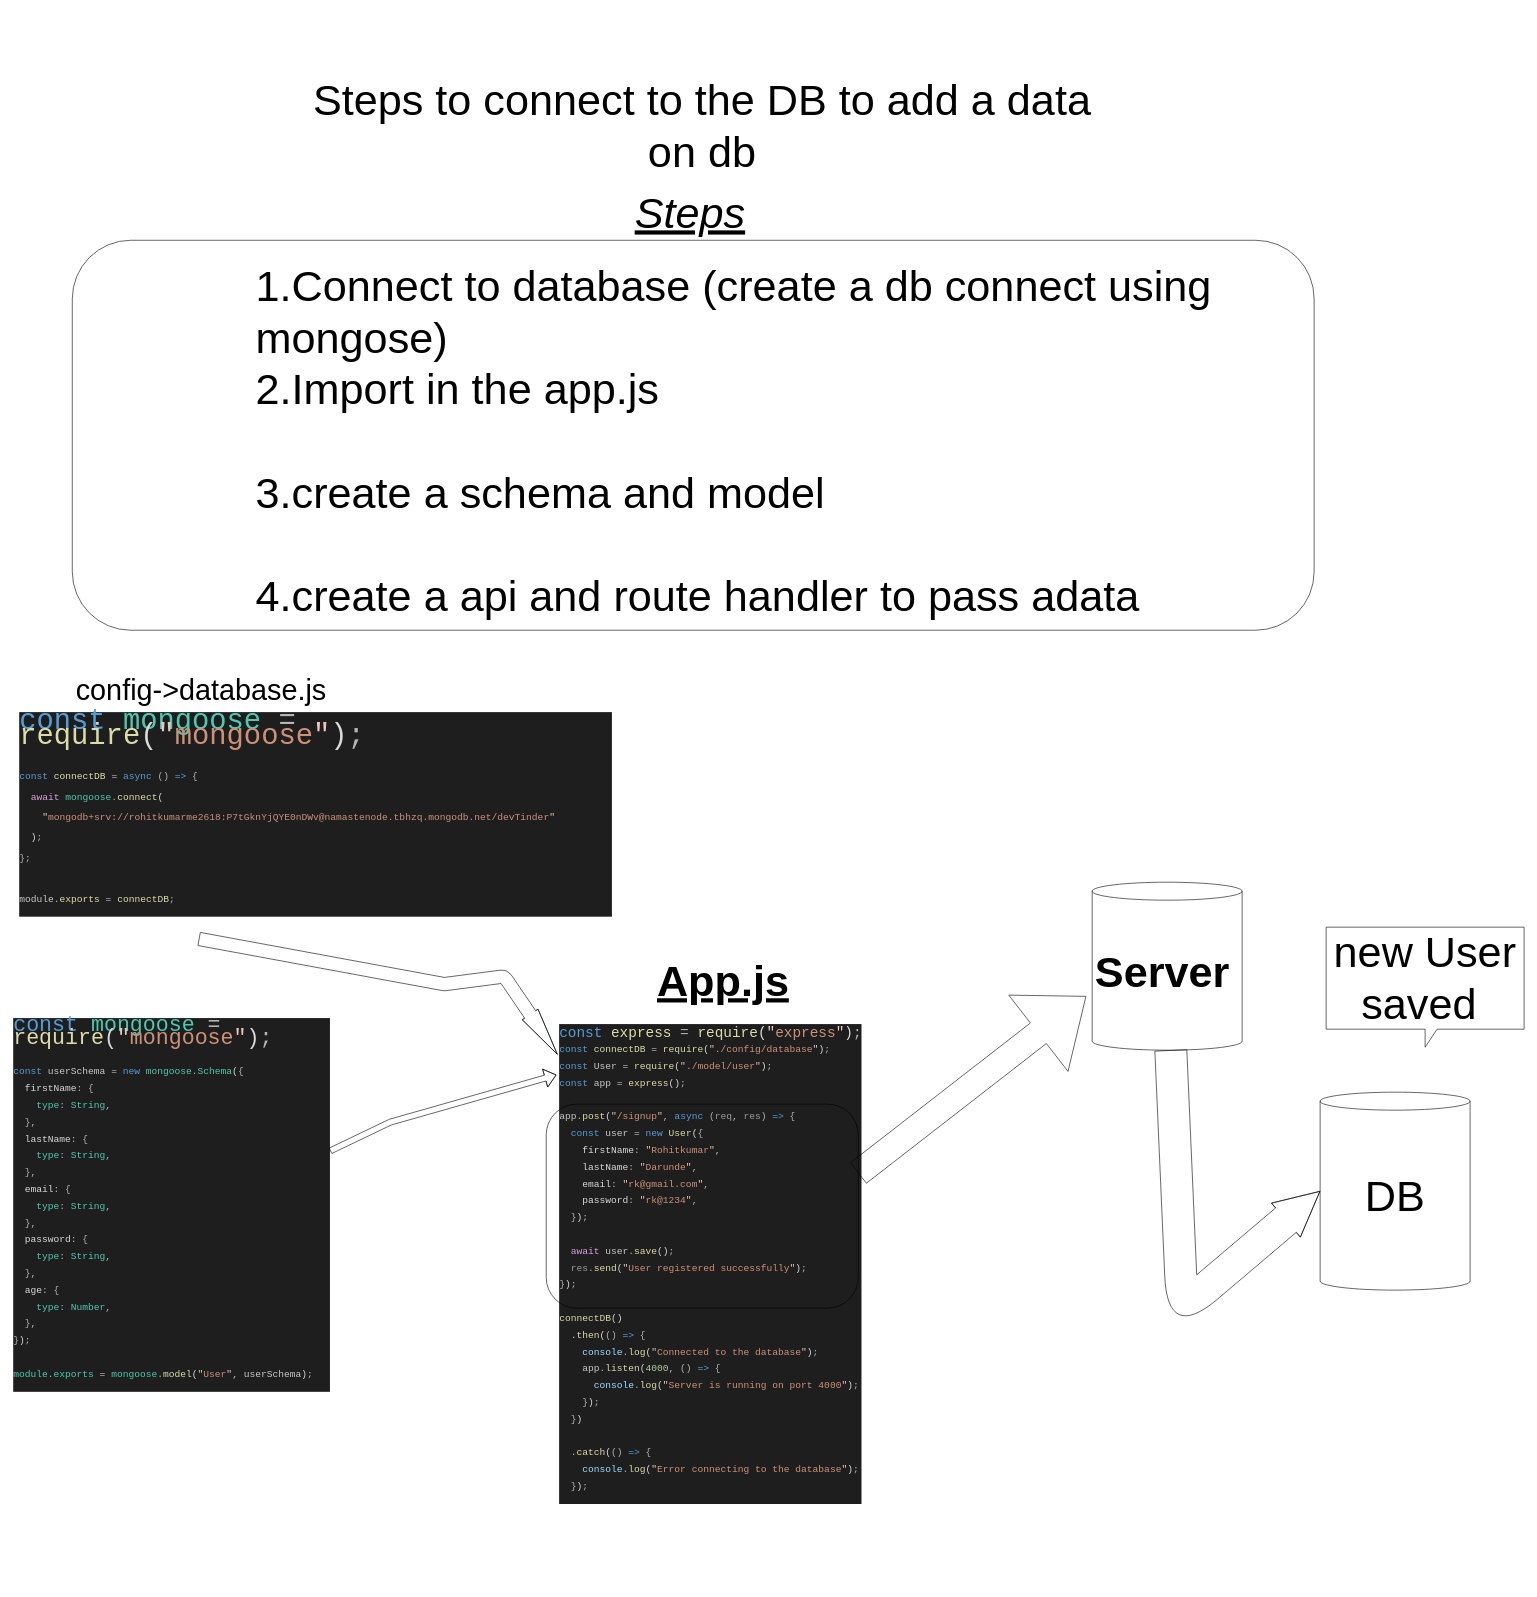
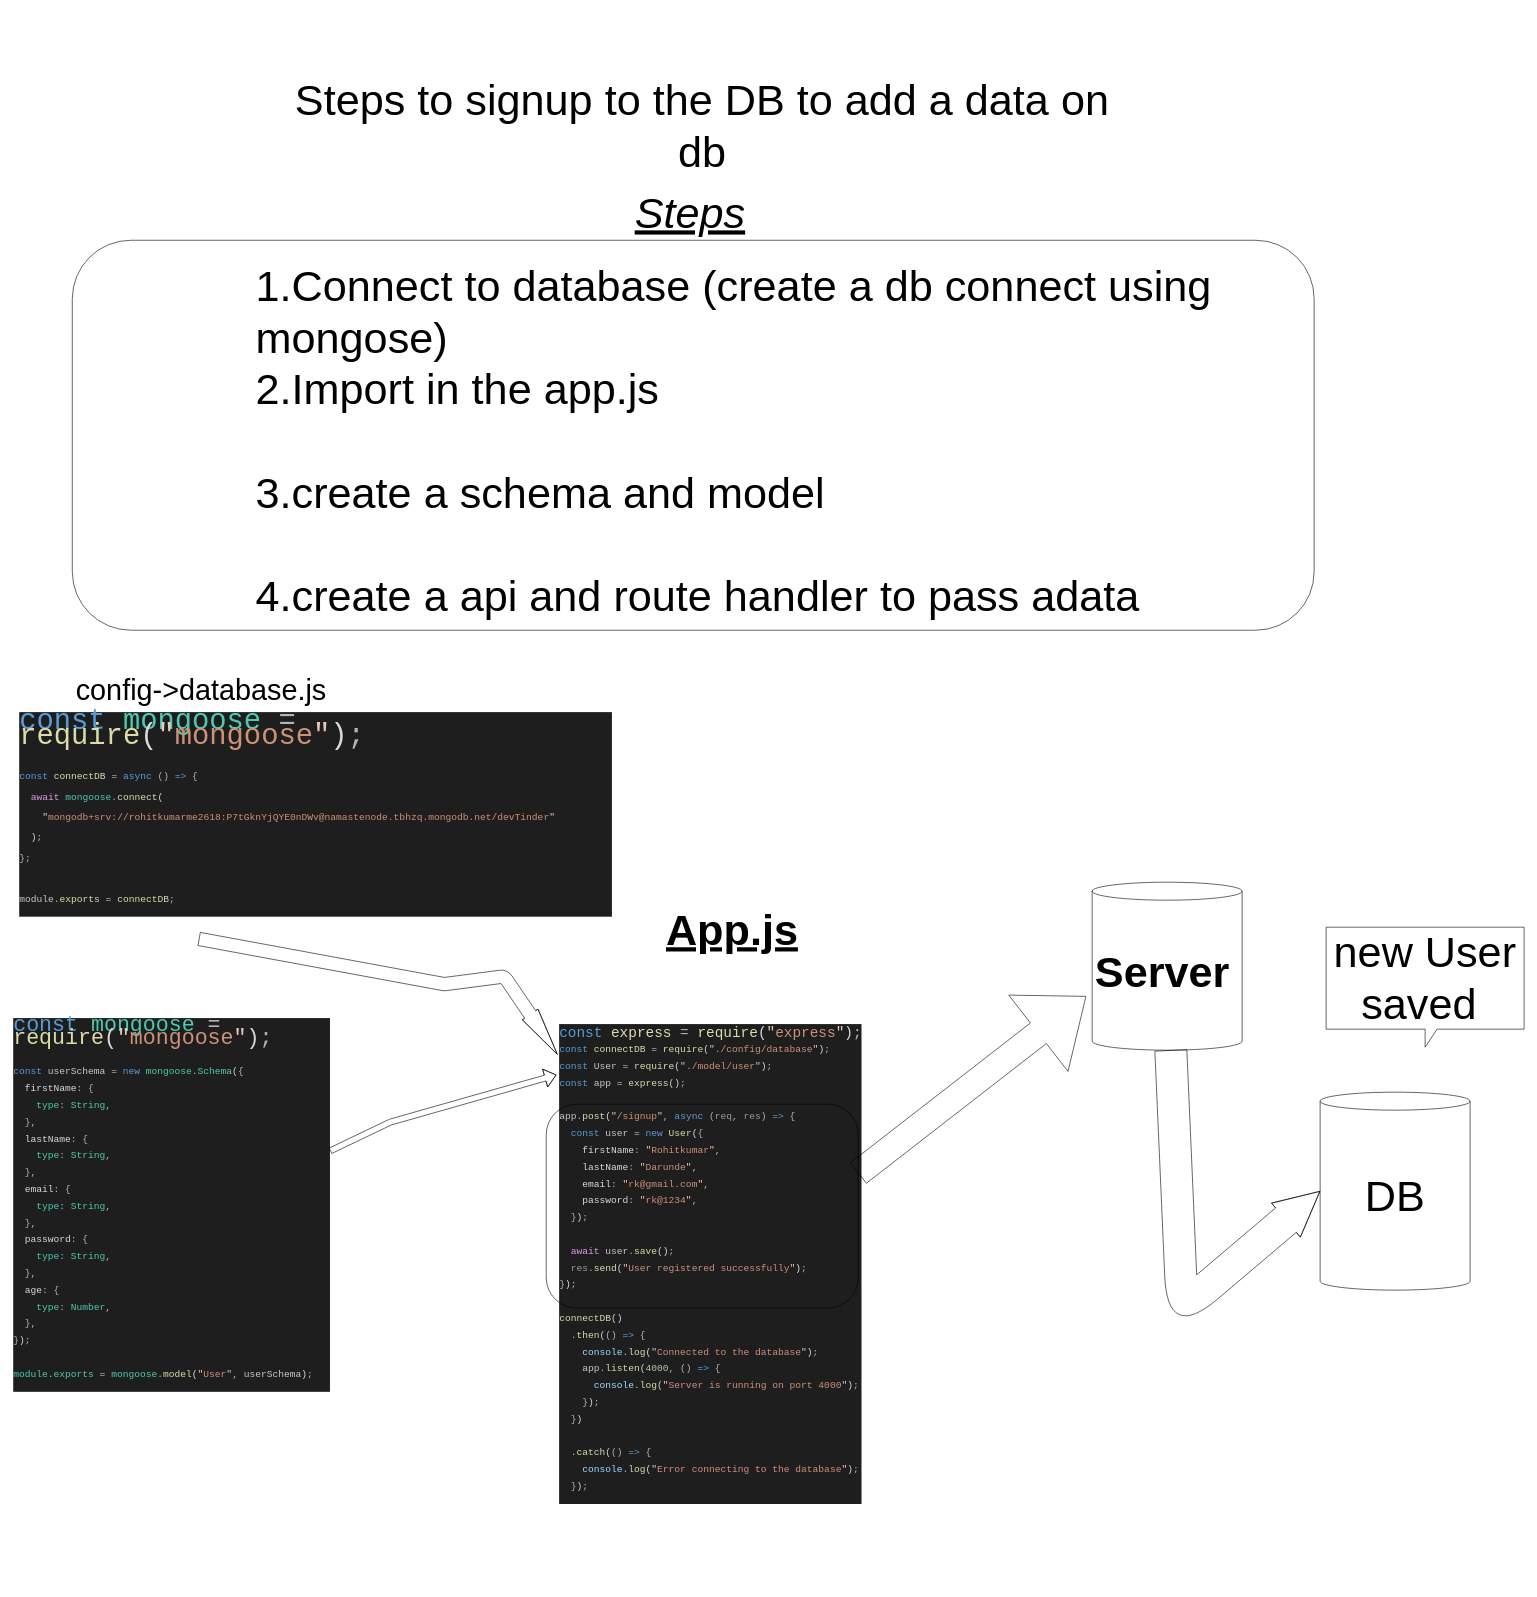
node "Steps to connect to the DB to add a data on db": label "Steps to connect to the DB to add a data on db" -> "Steps to signup to the DB to add a data on db"
node "App.js": moved (726, 981) -> (735, 930)
